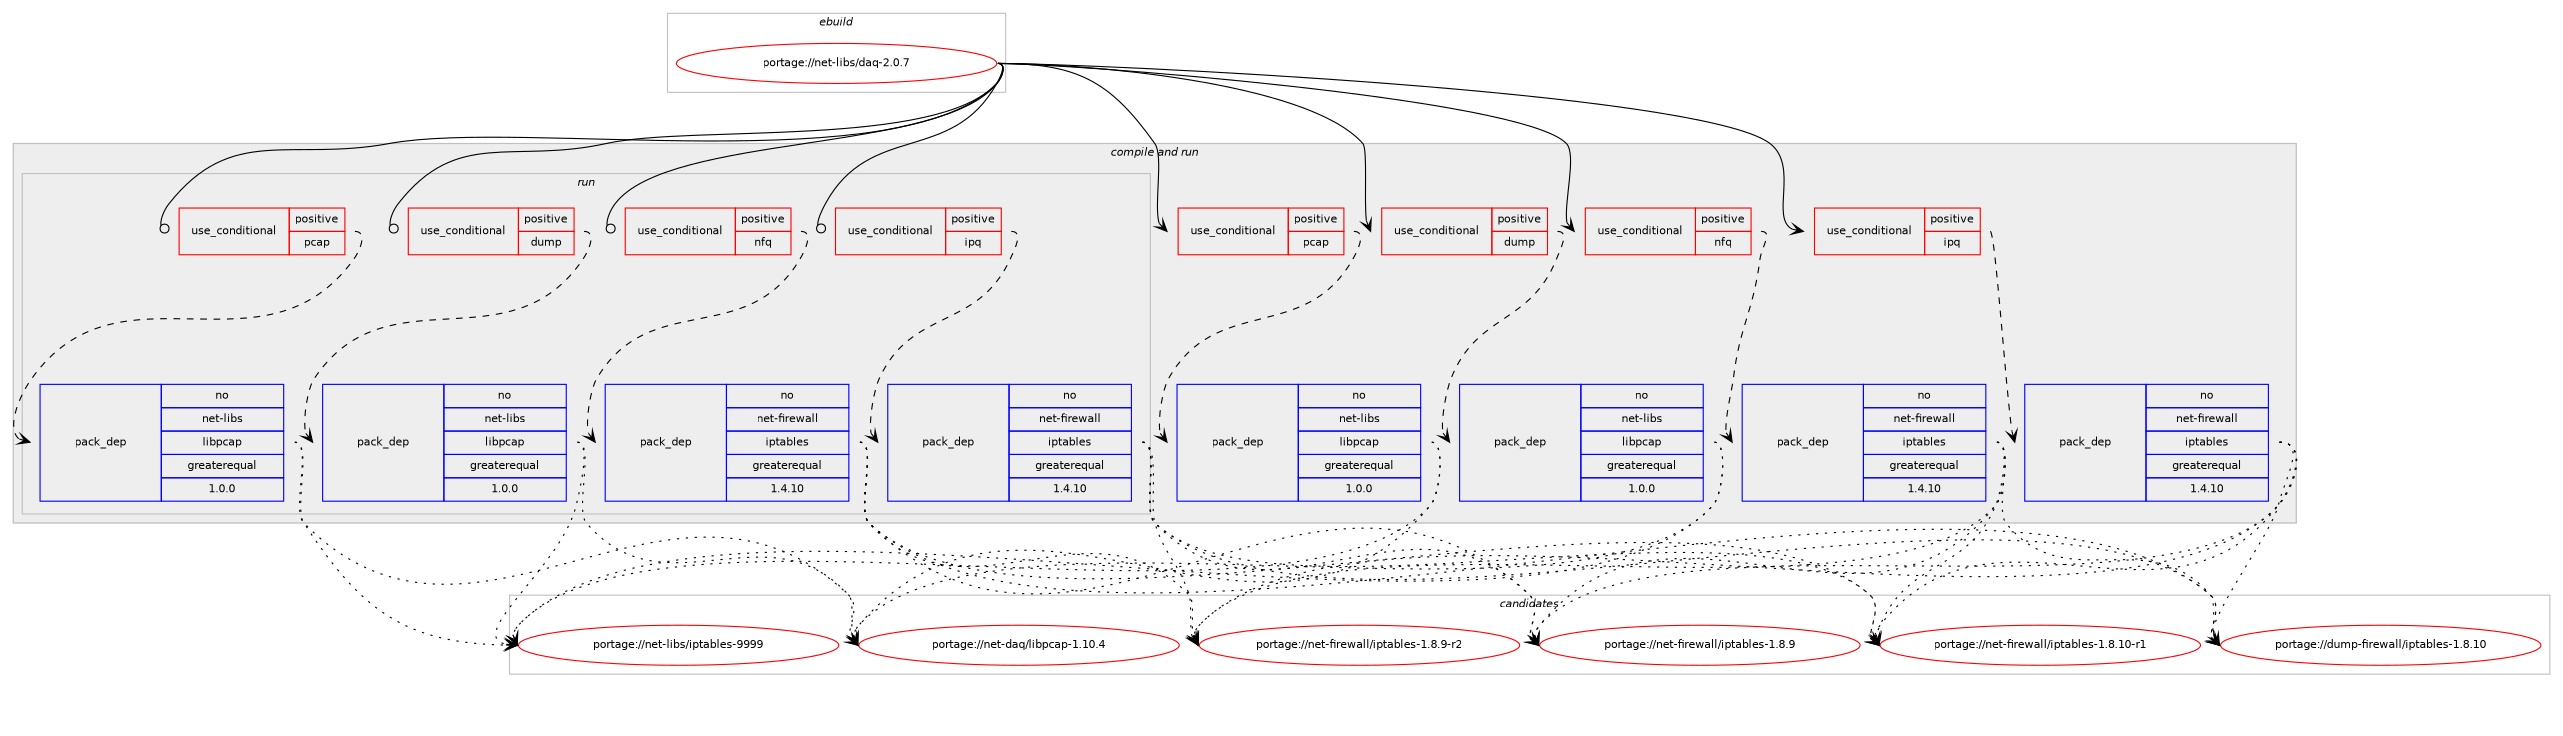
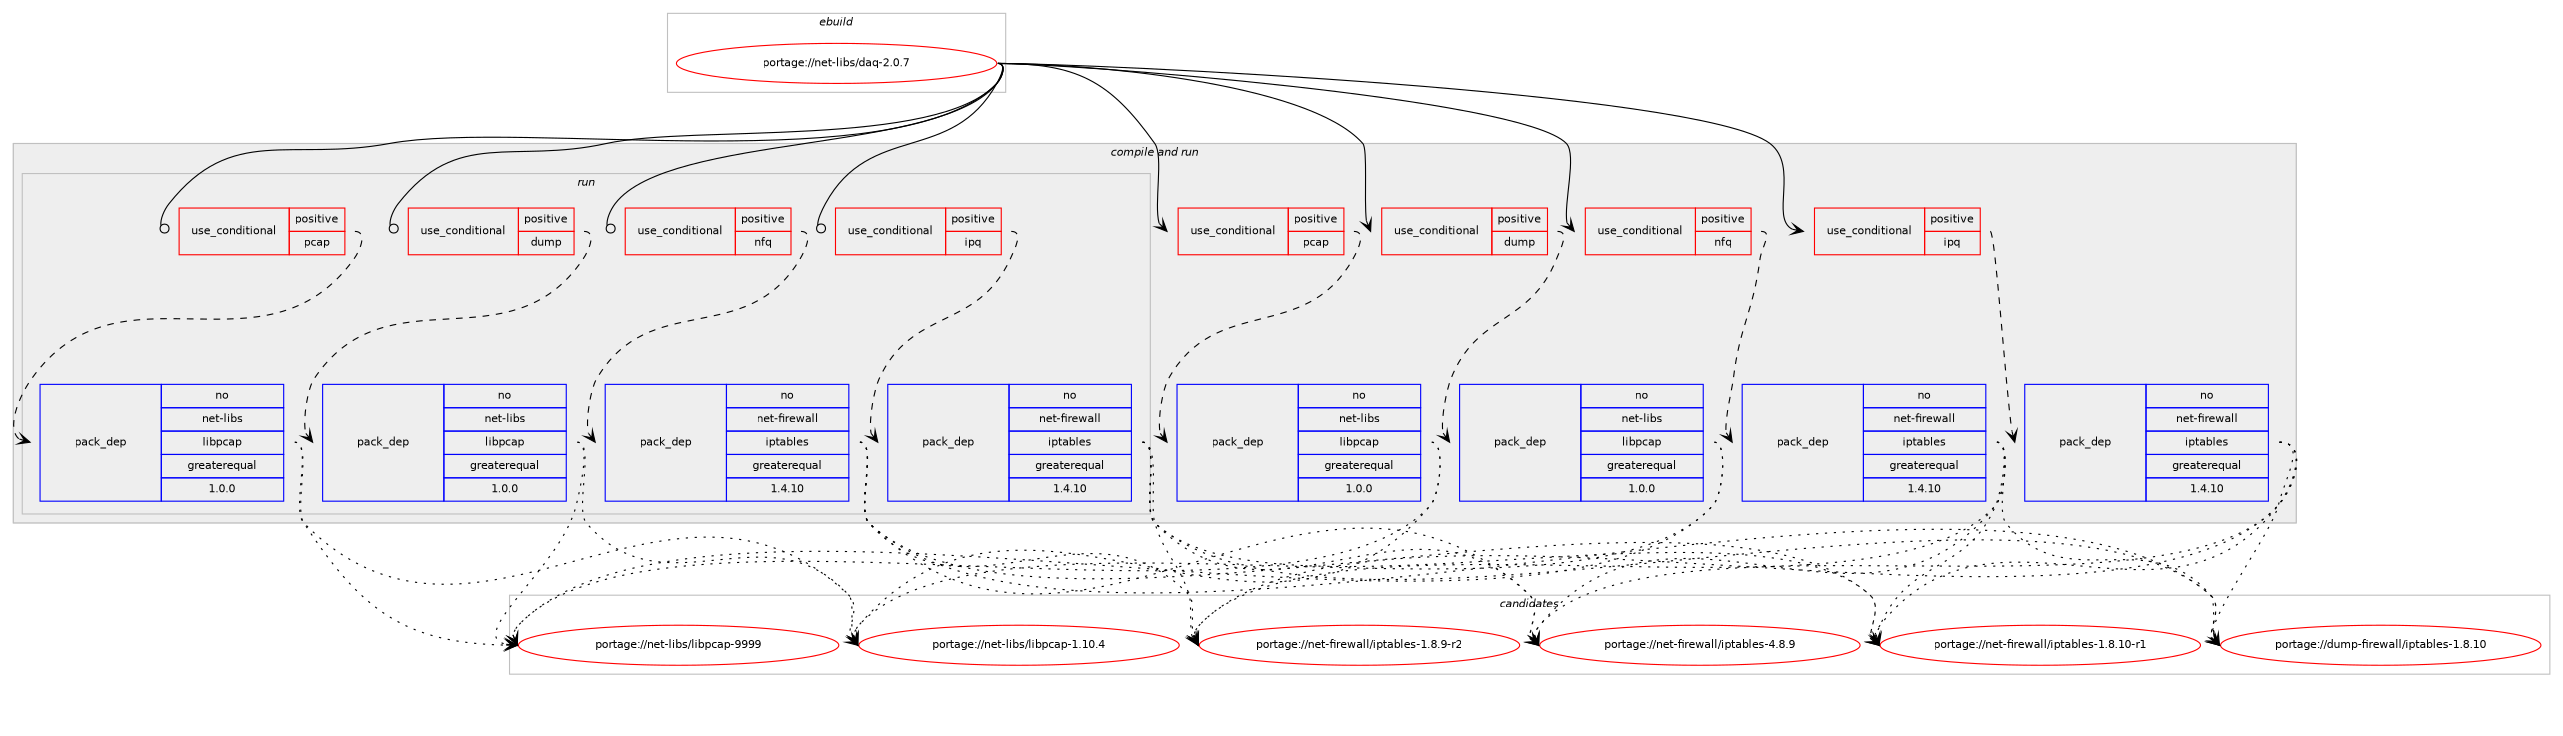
node "portage://net-libs/iptables-9999": label "portage://net-libs/iptables-9999" -> "portage://net-libs/libpcap-9999"
node "portage://net-daq/libpcap-1.10.4": label "portage://net-daq/libpcap-1.10.4" -> "portage://net-libs/libpcap-1.10.4"
node "portage://net-firewall/iptables-1.8.9": label "portage://net-firewall/iptables-1.8.9" -> "portage://net-firewall/iptables-4.8.9"
